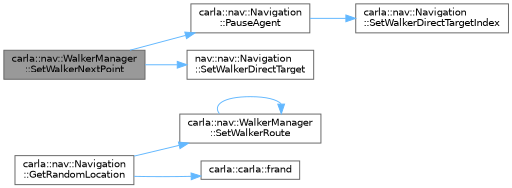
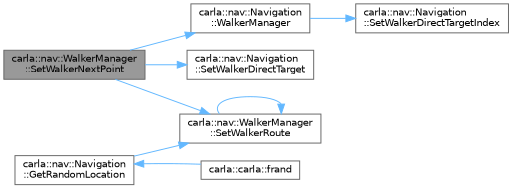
node "carla::nav::Navigation ::PauseAgent": label "carla::nav::Navigation ::PauseAgent" -> "carla::nav::Navigation ::WalkerManager"
node "nav::nav::Navigation ::SetWalkerDirectTarget": label "nav::nav::Navigation ::SetWalkerDirectTarget" -> "carla::nav::Navigation ::SetWalkerDirectTarget"
edge "carla::nav::WalkerManager ::SetWalkerNextPoint" -> "carla::nav::WalkerManager ::SetWalkerRoute": added
edge "carla::nav::Navigation ::GetRandomLocation" -> "carla::carla::frand": reversed
